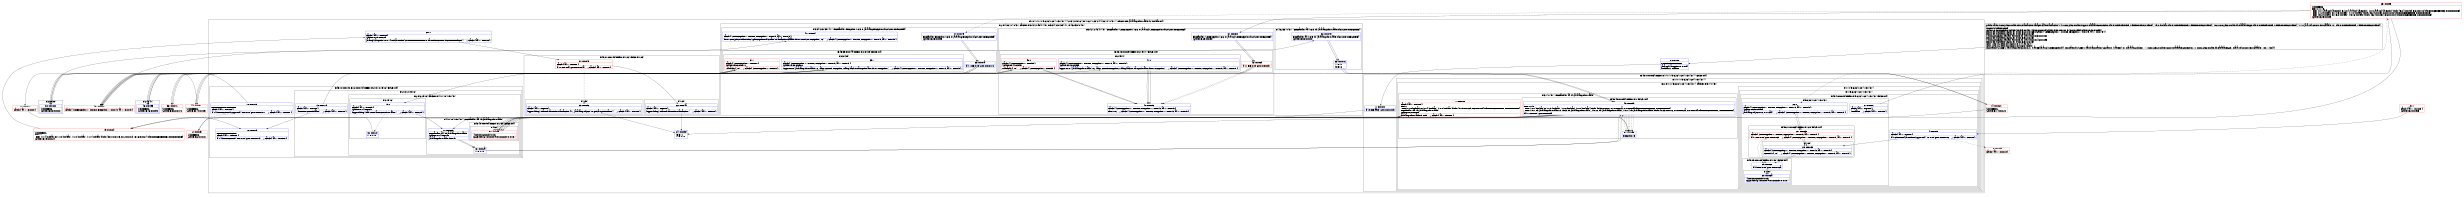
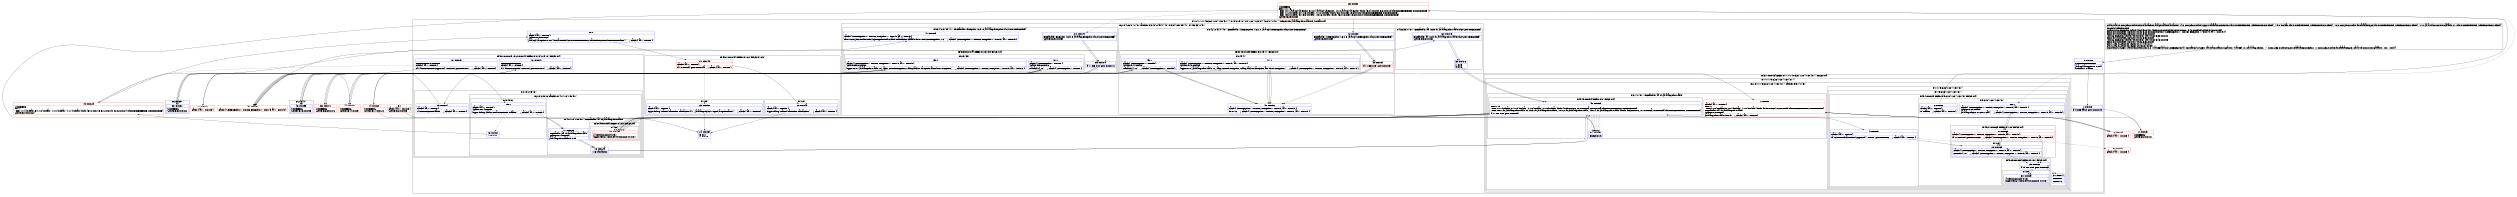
node "37: ?": color red -> blue
node "45: ?": color red -> blue
edge "13: 0x001d" -> "12: 0x001b": reversed
node "8: 0x000f": added
node "18: 0x002a": text "r1 = true" -> "r1 = transaction"
node "31: 0x0074": added
